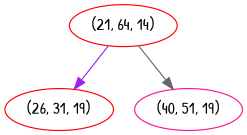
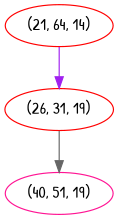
edge "(21, 64, 14)" -> "(40, 51, 19)": now "(26, 31, 19)" -> "(40, 51, 19)"
